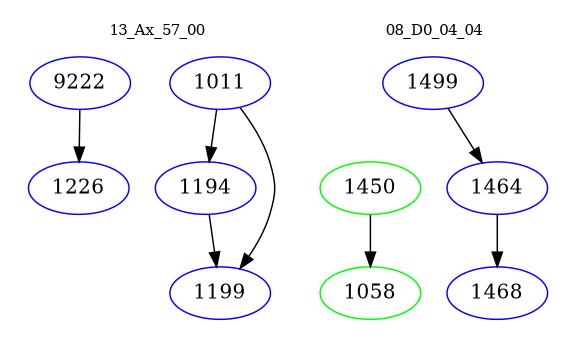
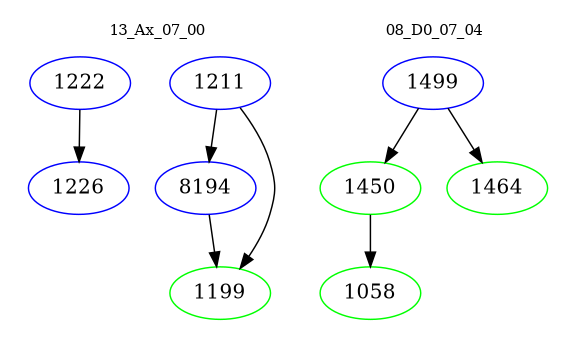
cluster "13_Ax_57_00": label "13_Ax_57_00" -> "13_Ax_07_00"
cluster "08_D0_04_04": label "08_D0_04_04" -> "08_D0_07_04"
node "9222": label "9222" -> "1222"
node "1011": label "1011" -> "1211"
edge "1499" -> "1450": added
node "1194": label "1194" -> "8194"
node "1464": color blue -> green
node "1199": color blue -> green
node "1468": removed
